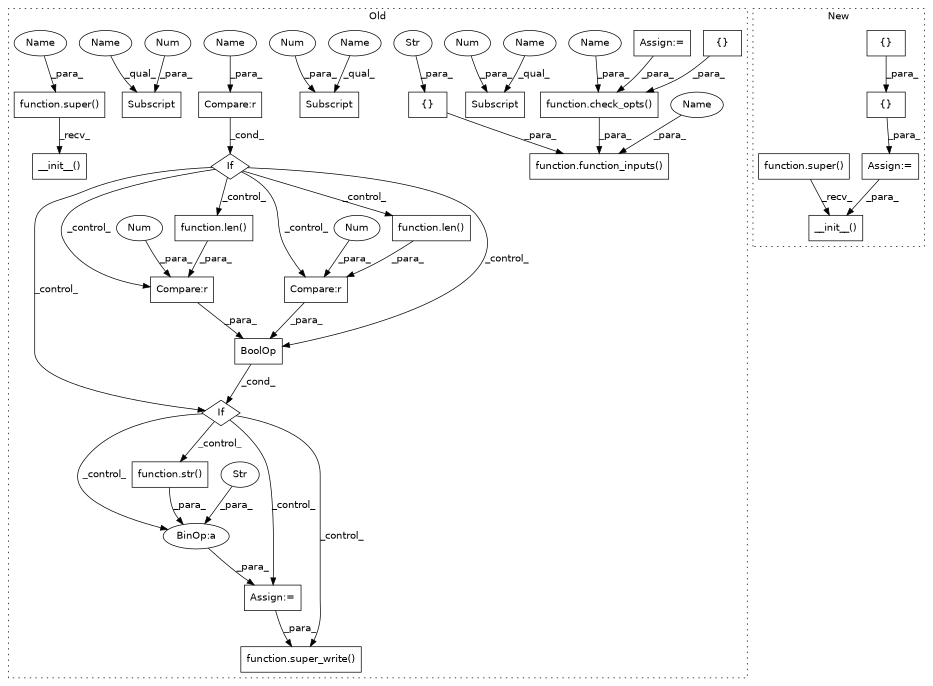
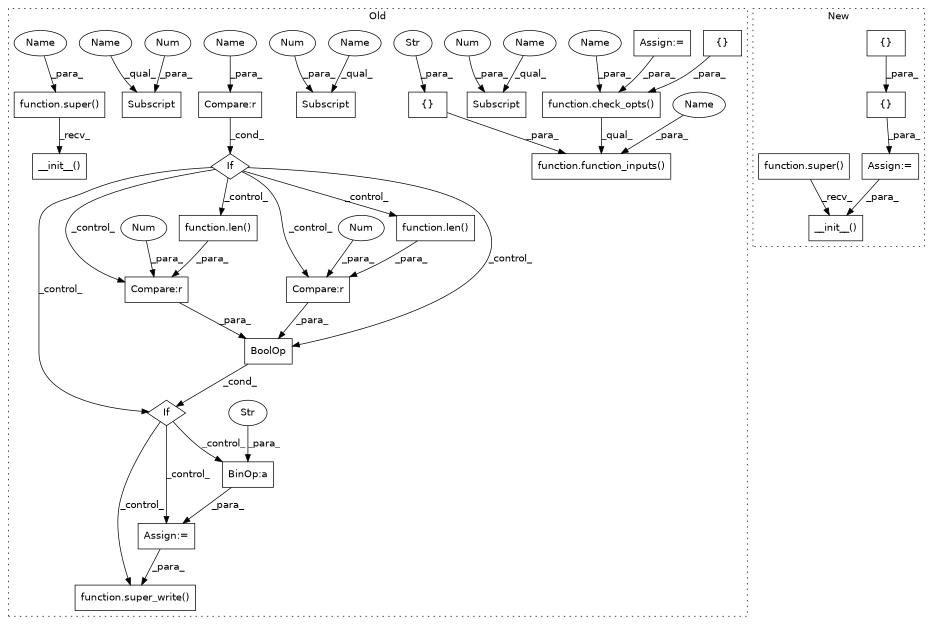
edge "function.check_opts()" -> "function.function_inputs()": label "_para_" -> "_qual_"
node "function.str()": removed
node "BinOp:a": shape ellipse -> box
